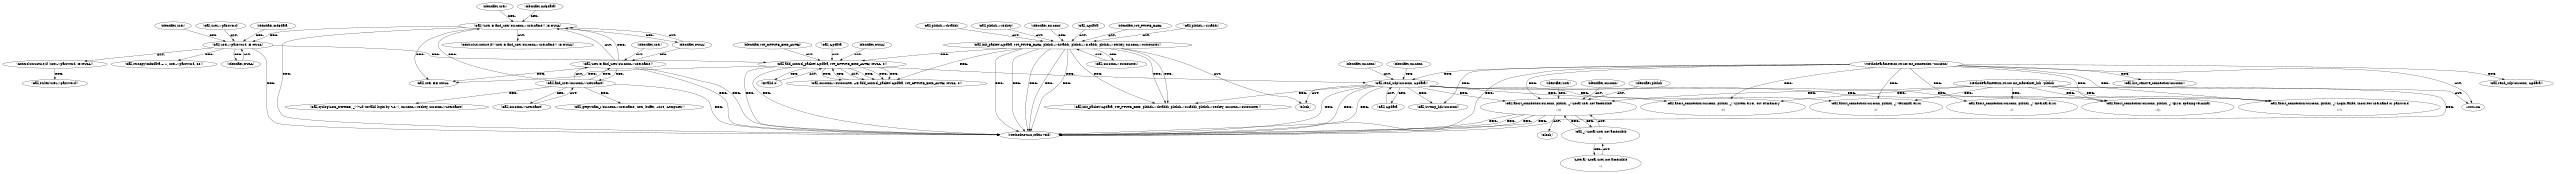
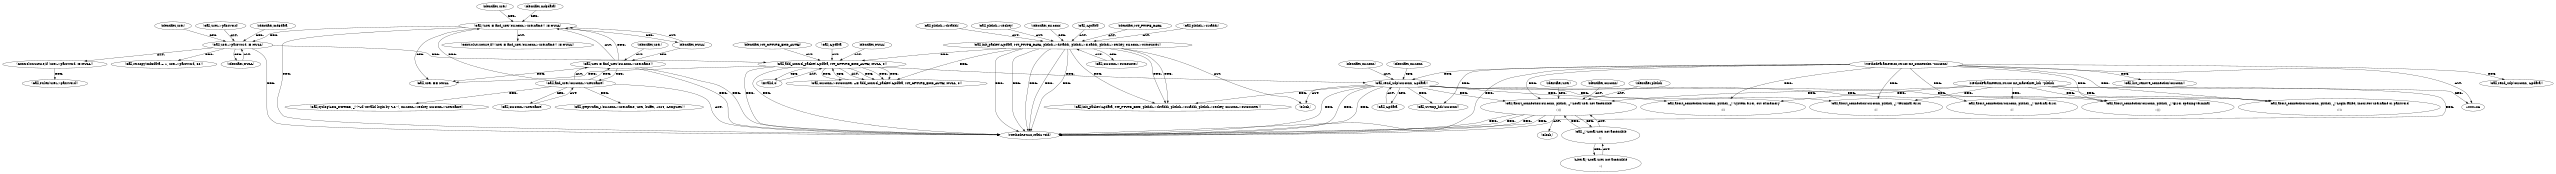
edge "(Call,(user = find_user(curconn->username)) != NULL)" -> "(Call,user == NULL)": label "DDG: " -> "CFG: "
edge "(MethodParameterIn,struct mt_mactelnet_hdr *pkthdr)" -> "1000126": label "AST: " -> "CFG: "
edge "(Call,find_user(curconn->username))" -> "(MethodReturn,static void)": label "DDG: " -> "AST: "
